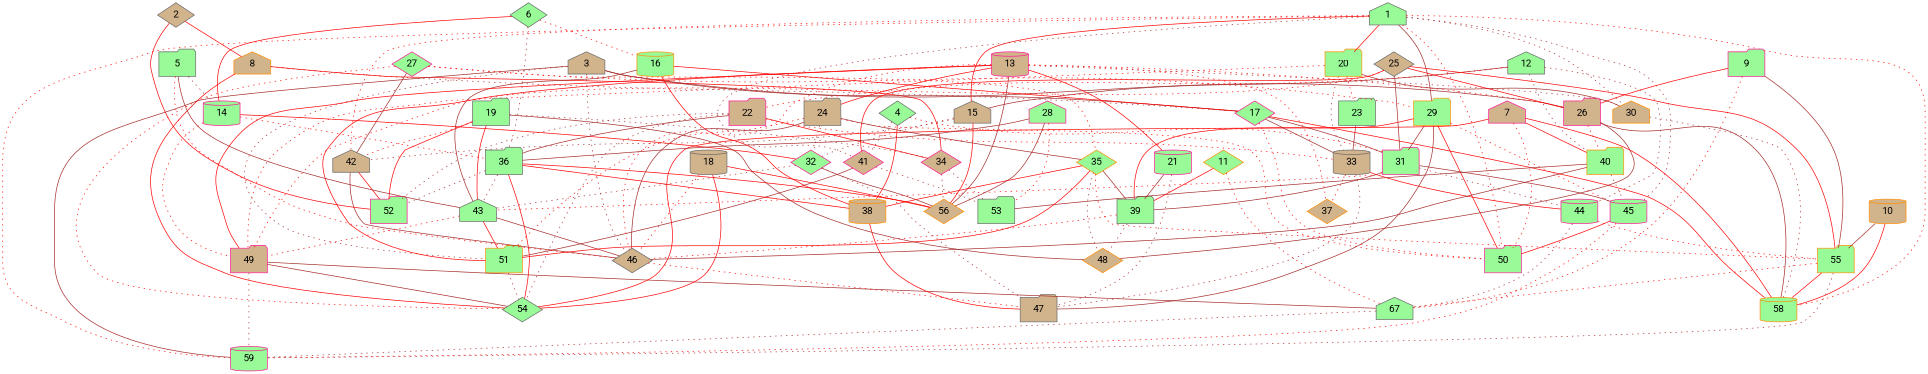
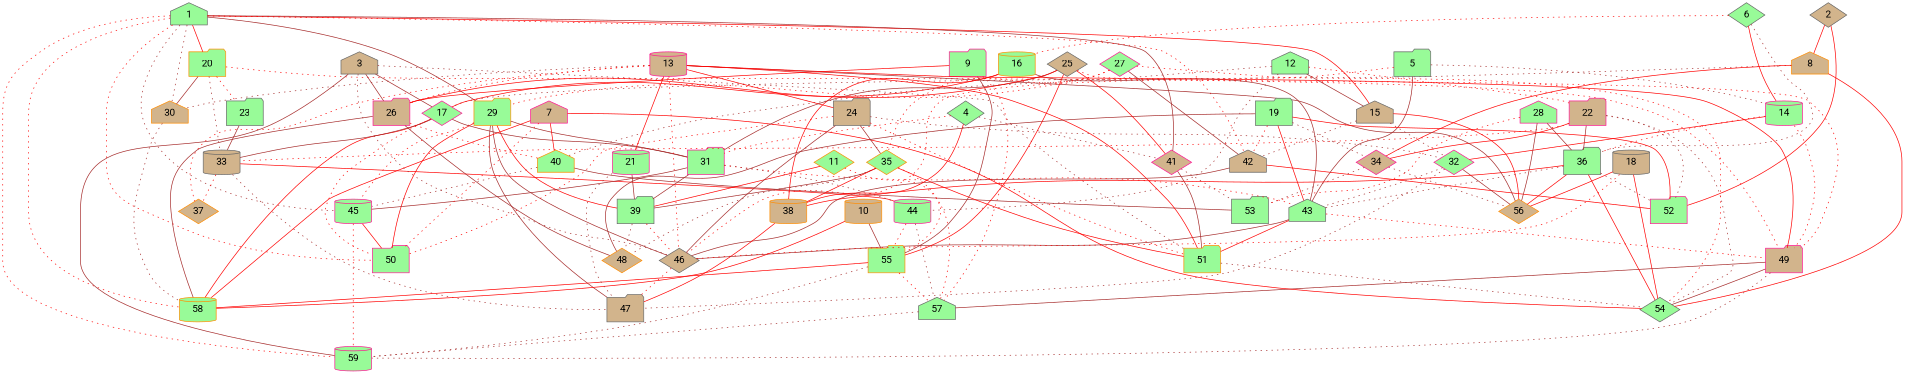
edge "1" -- "41": style dotted -> solid
node "40": shape folder -> house
edge "40" -- "46": now "29" -- "46"
node "67": label "67" -> "57"
